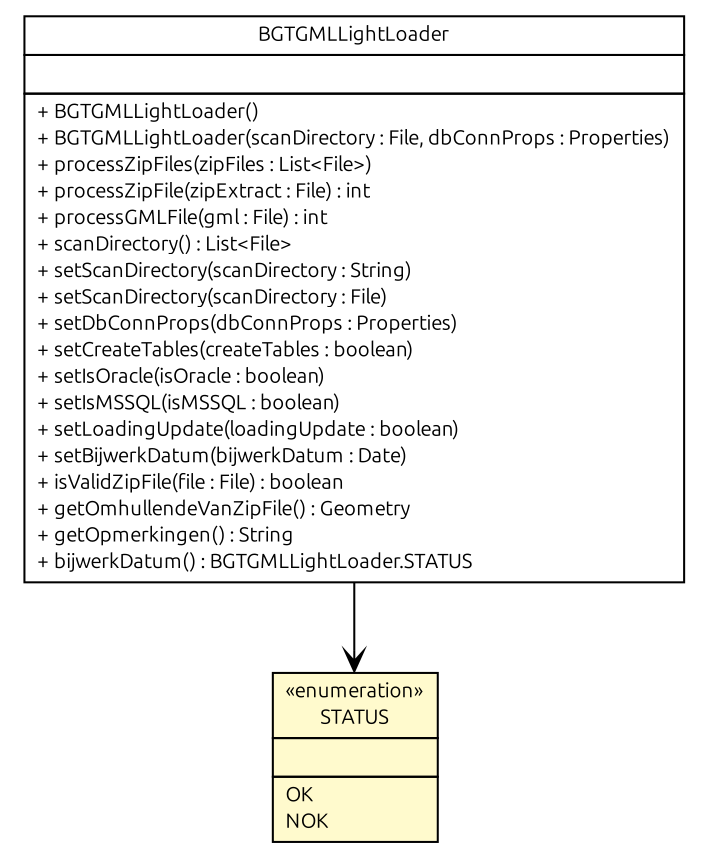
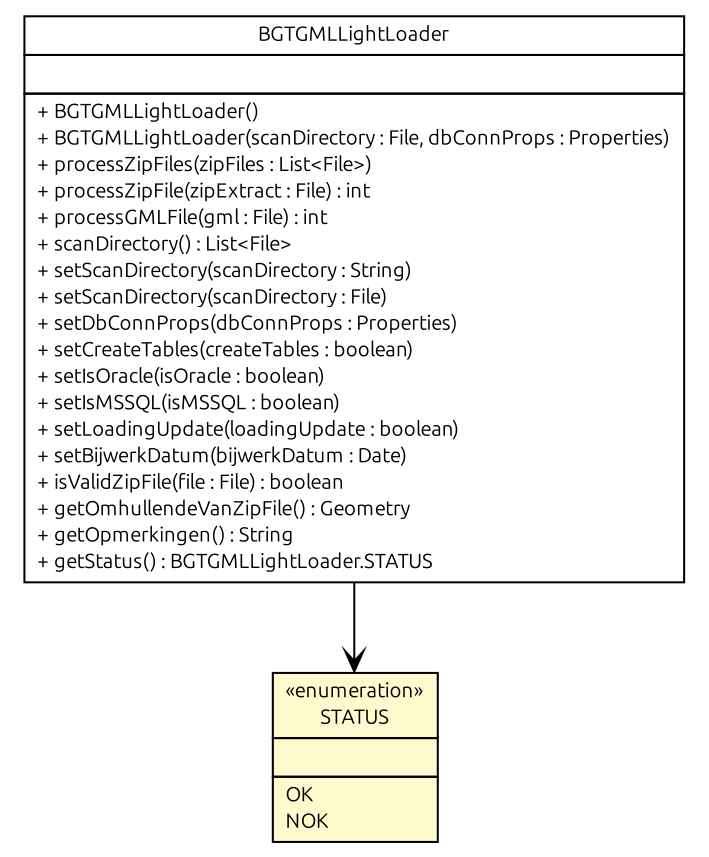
node "BGTGMLLightLoader": text "+ bijwerkDatum() : BGTGMLLightLoader.STATUS" -> "+ getStatus() : BGTGMLLightLoader.STATUS"
